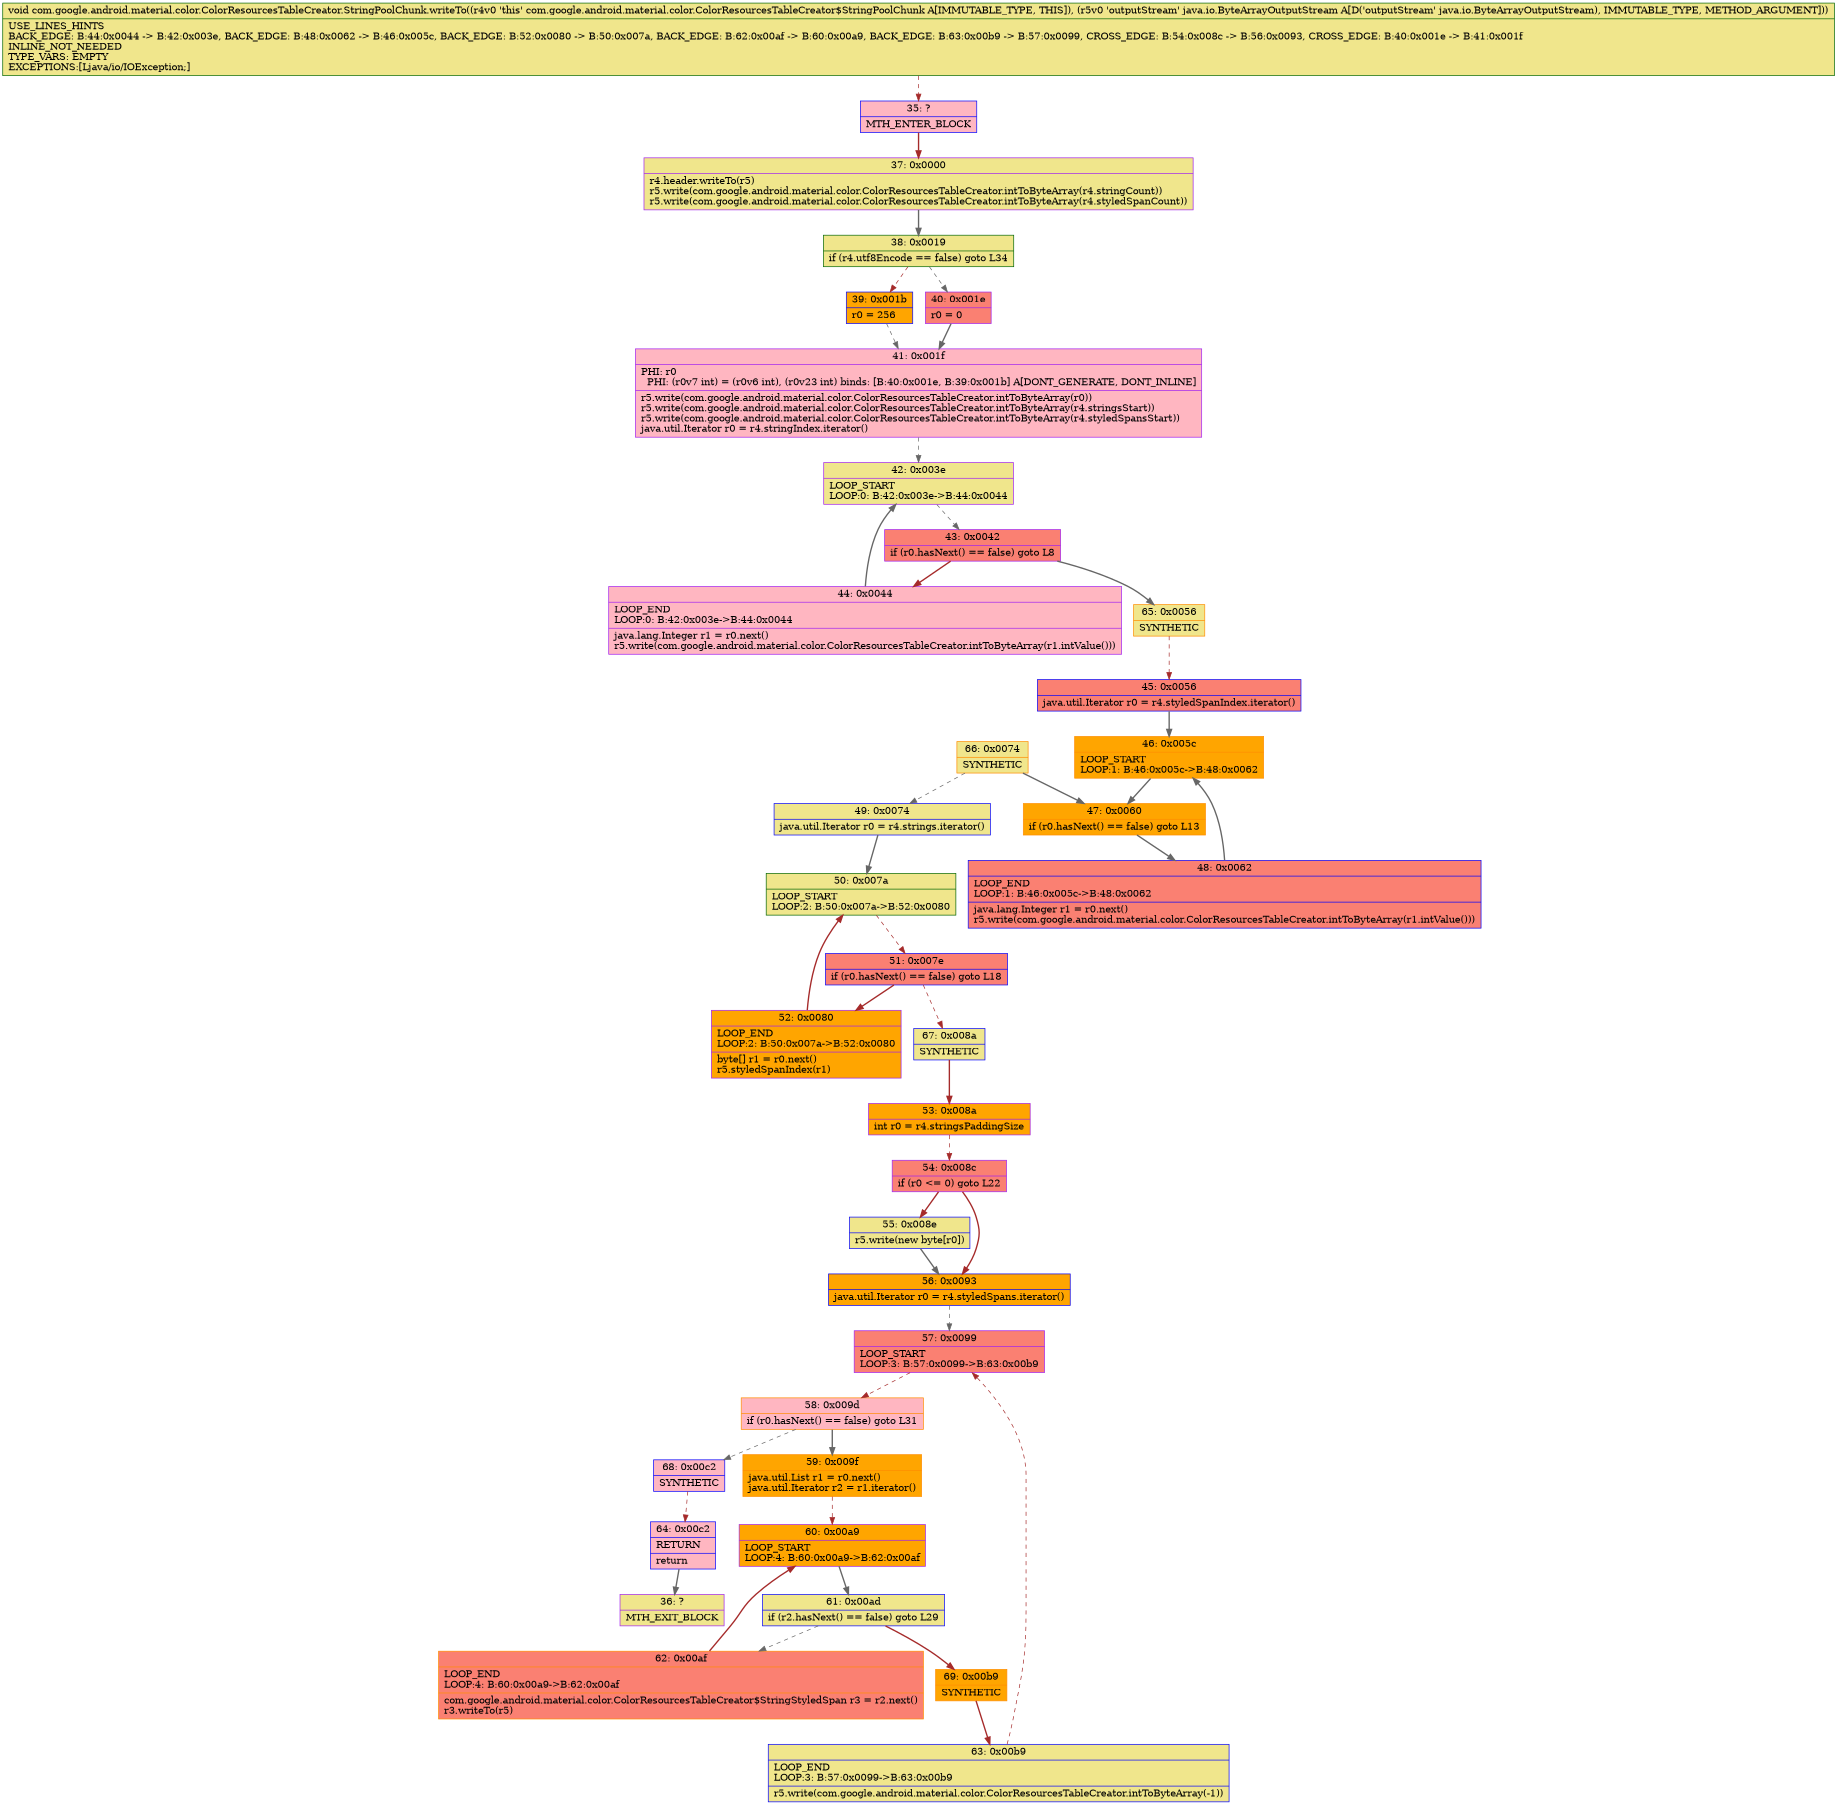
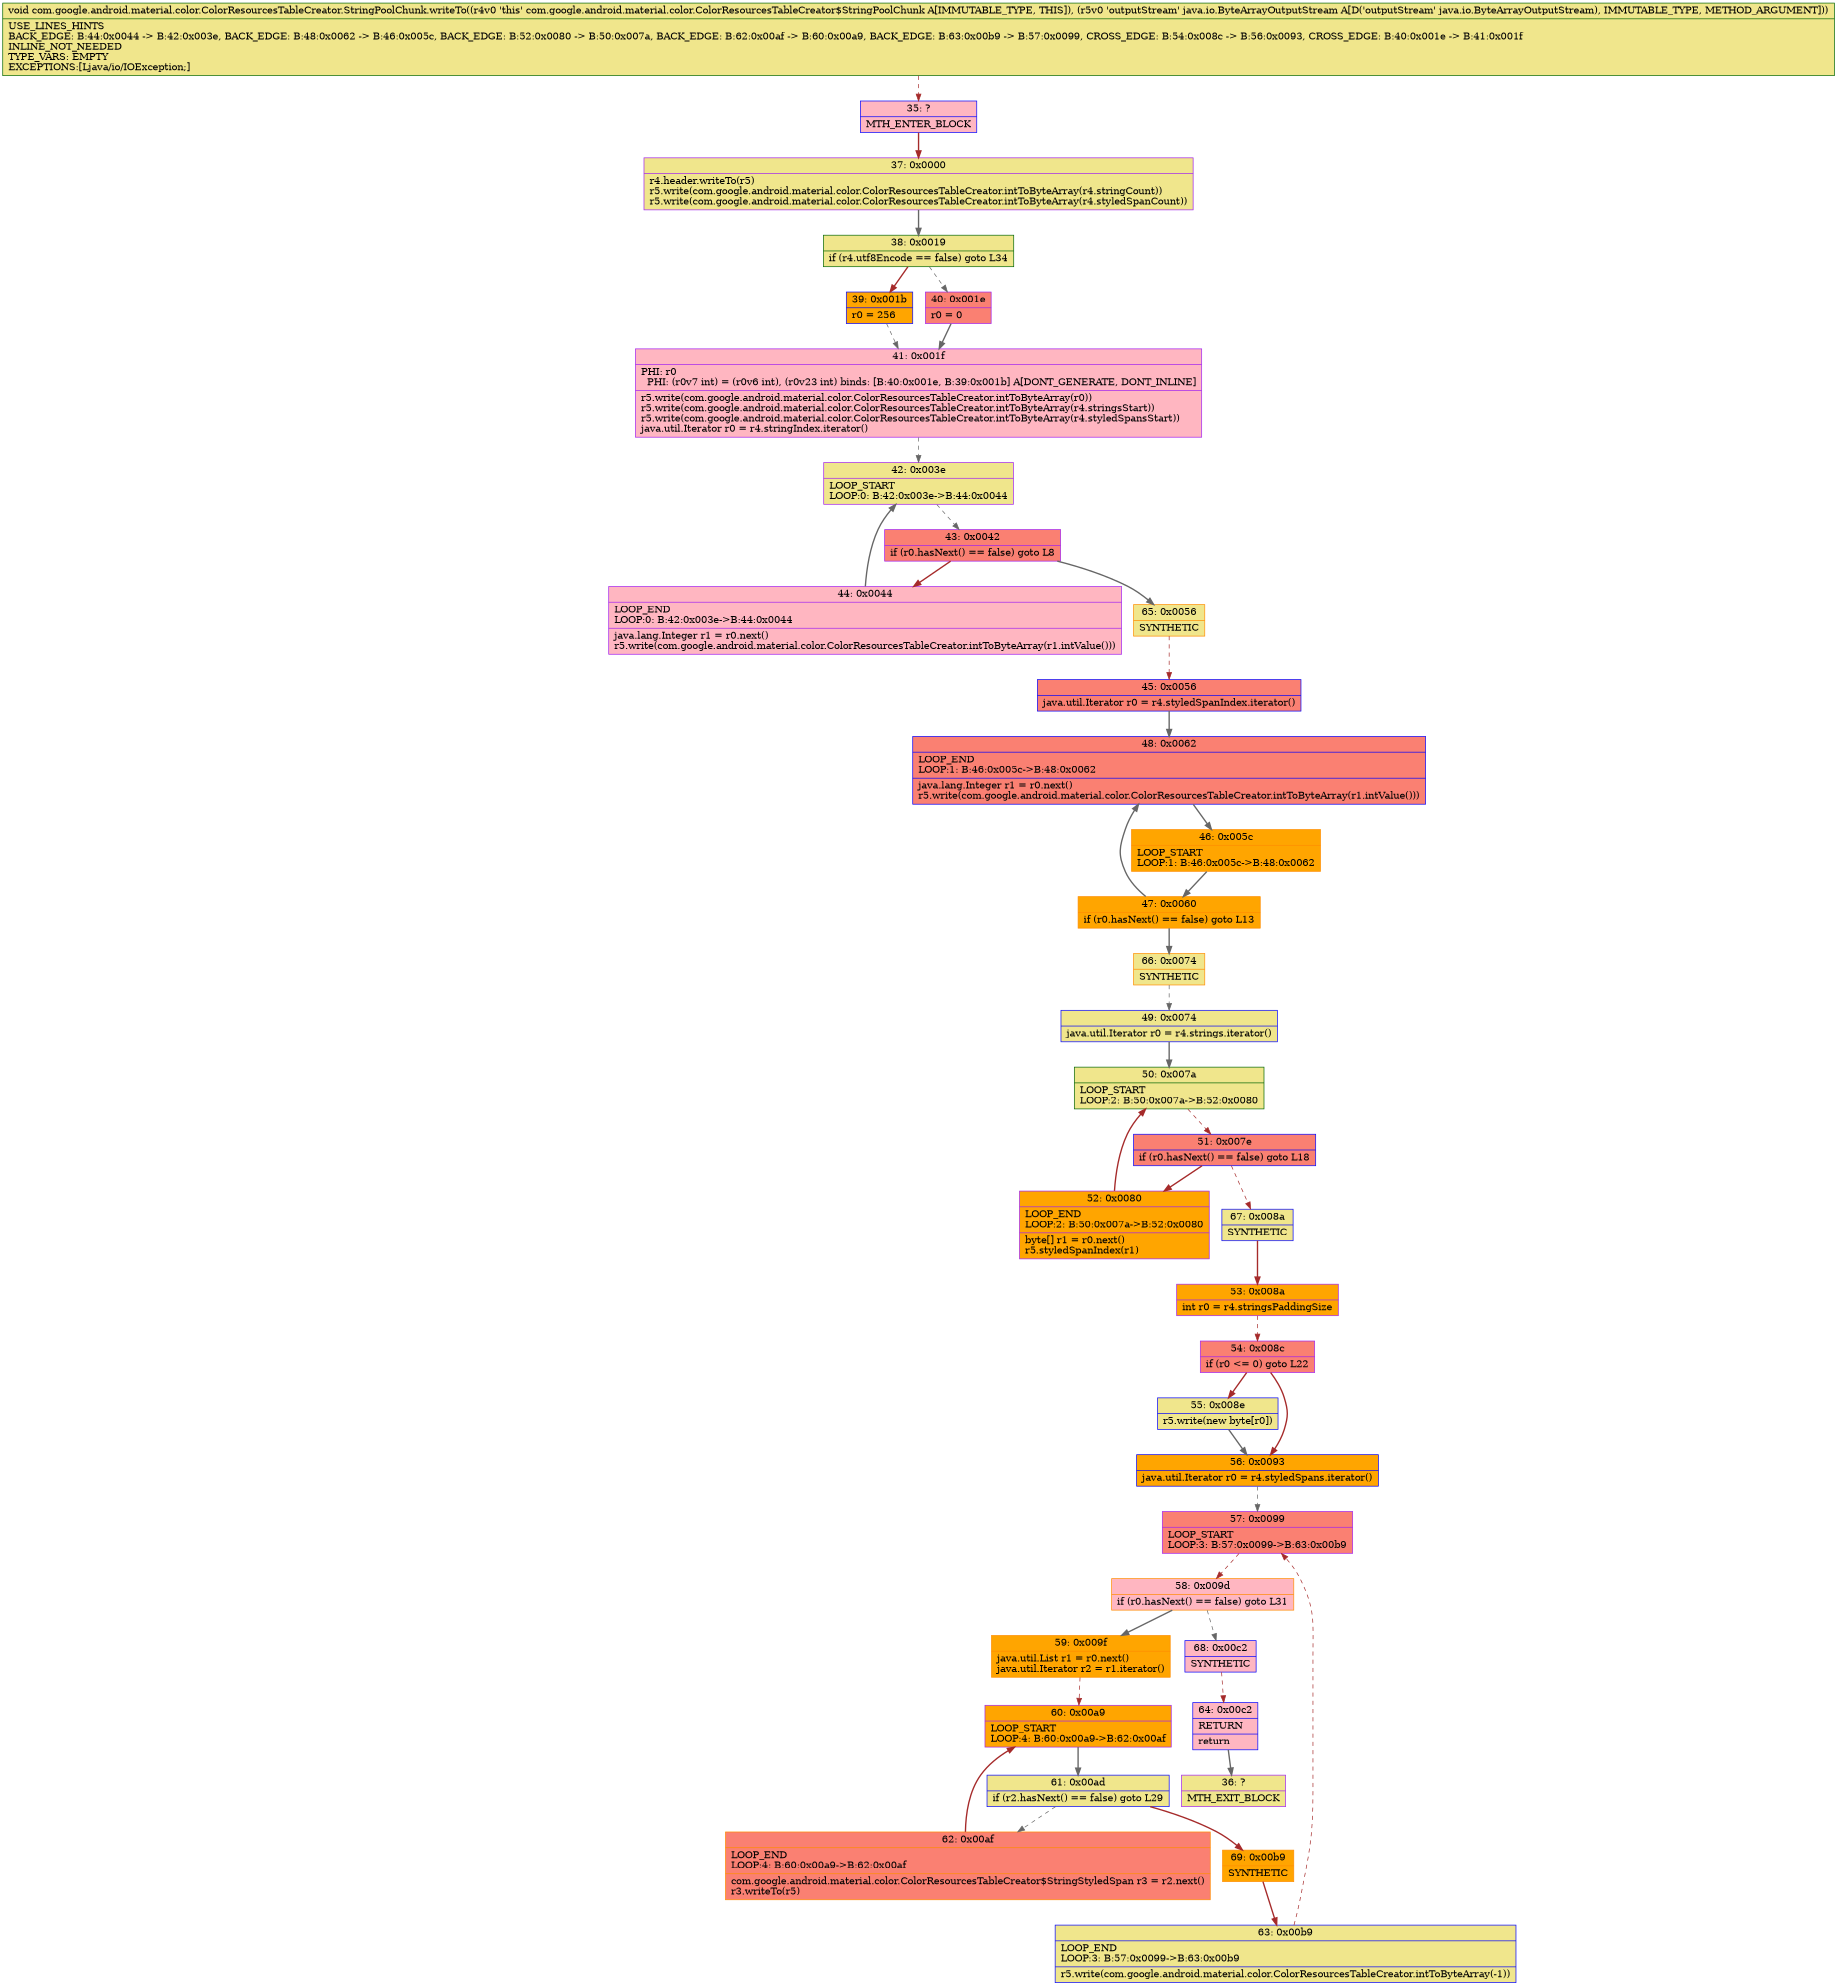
edge "38: 0x0019" -> "39: 0x001b": style dashed -> bold
edge "45: 0x0056" -> "46: 0x005c": now "45: 0x0056" -> "48: 0x0062"
edge "66: 0x0074" -> "47: 0x0060": reversed
